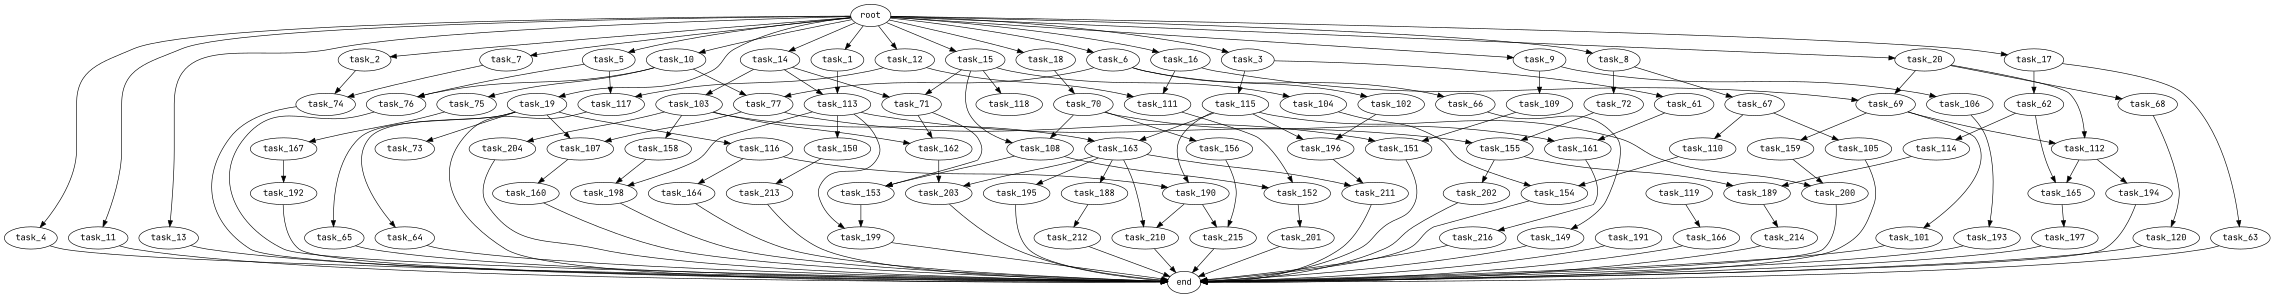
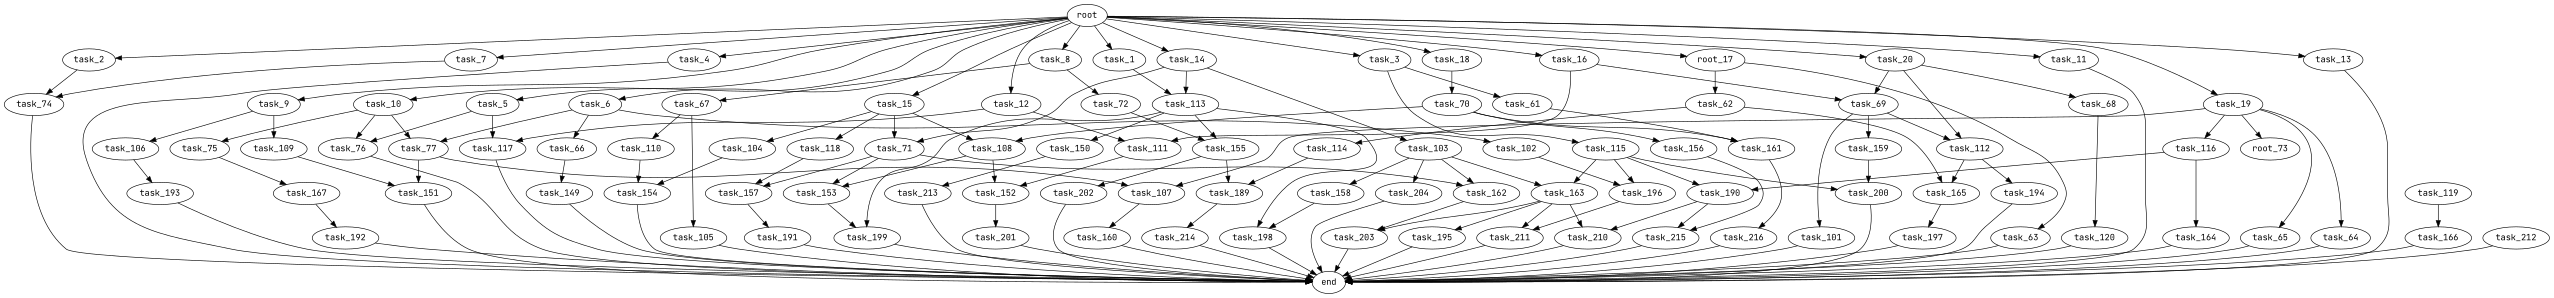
node "task_17": label "task_17" -> "root_17"
node "task_73": label "task_73" -> "root_73"
node "task_157": added
node "task_188": removed
